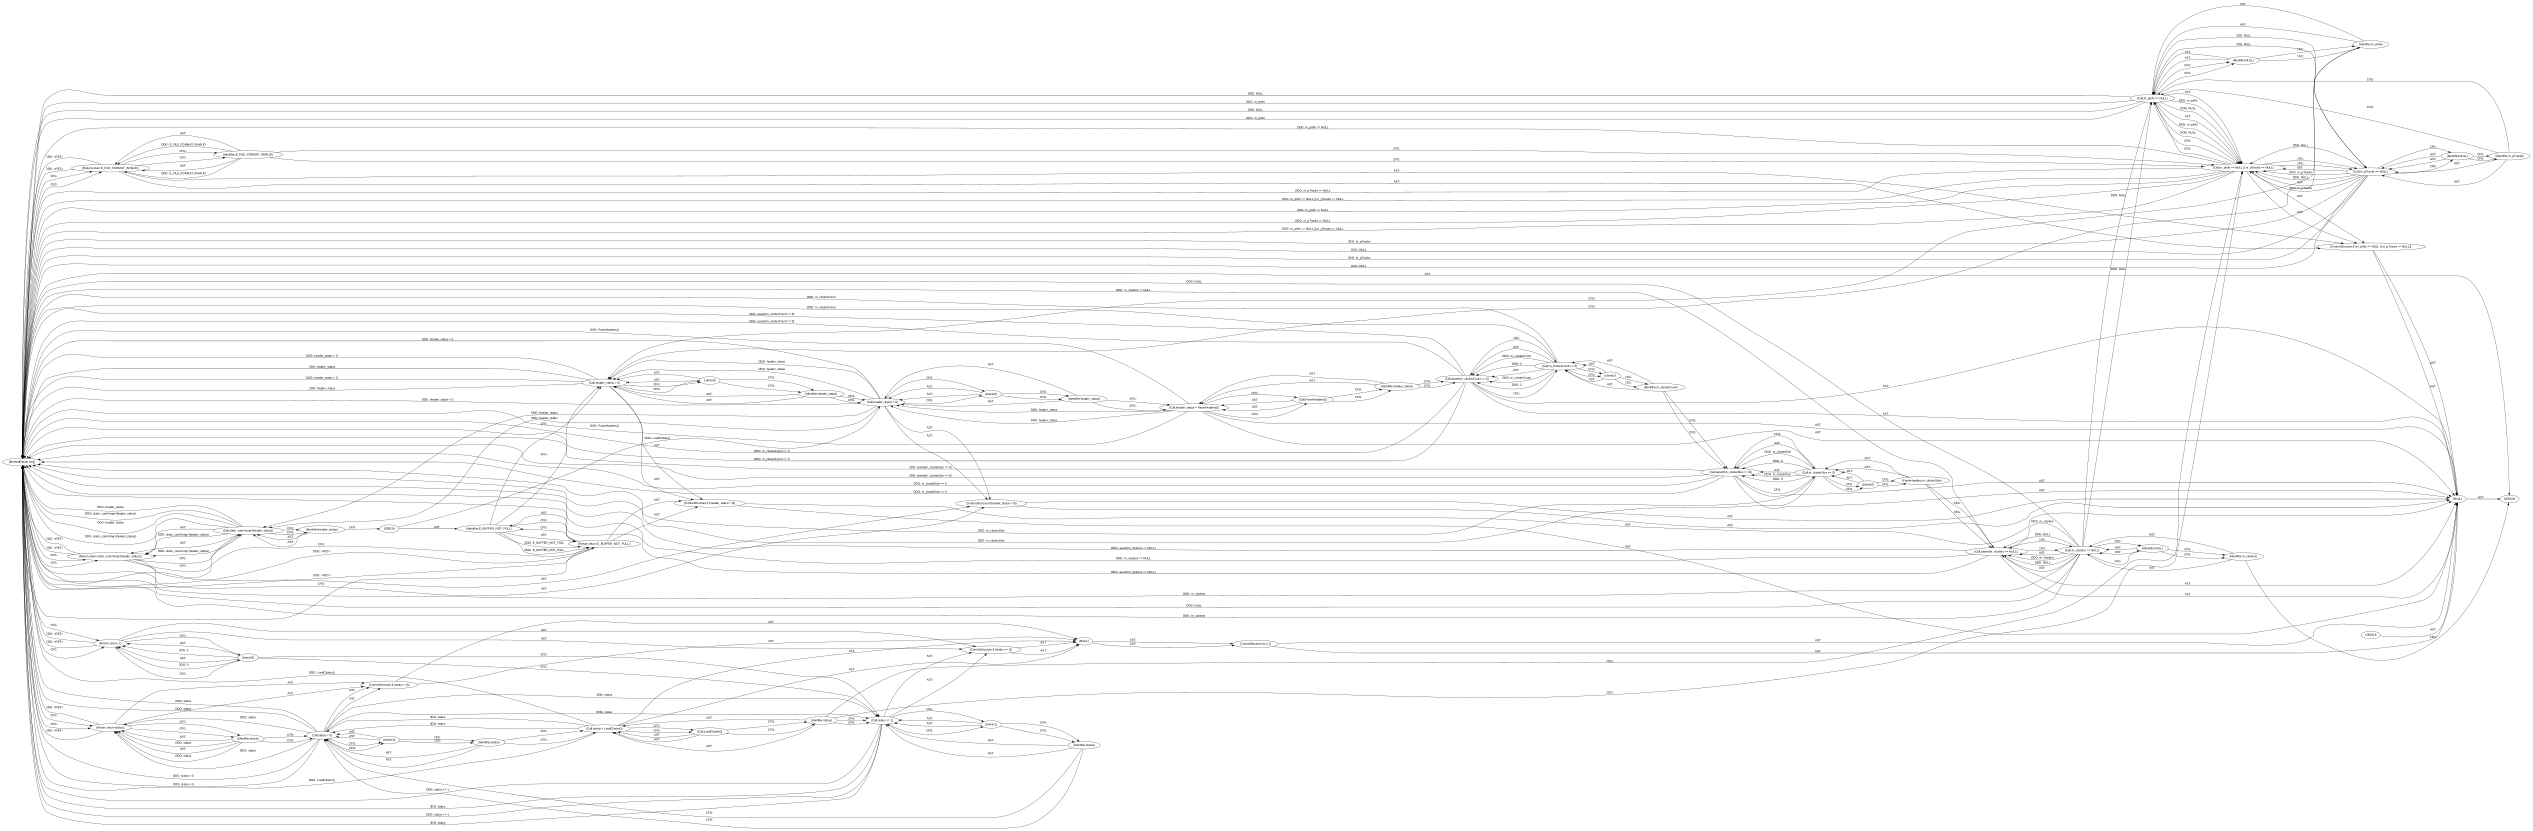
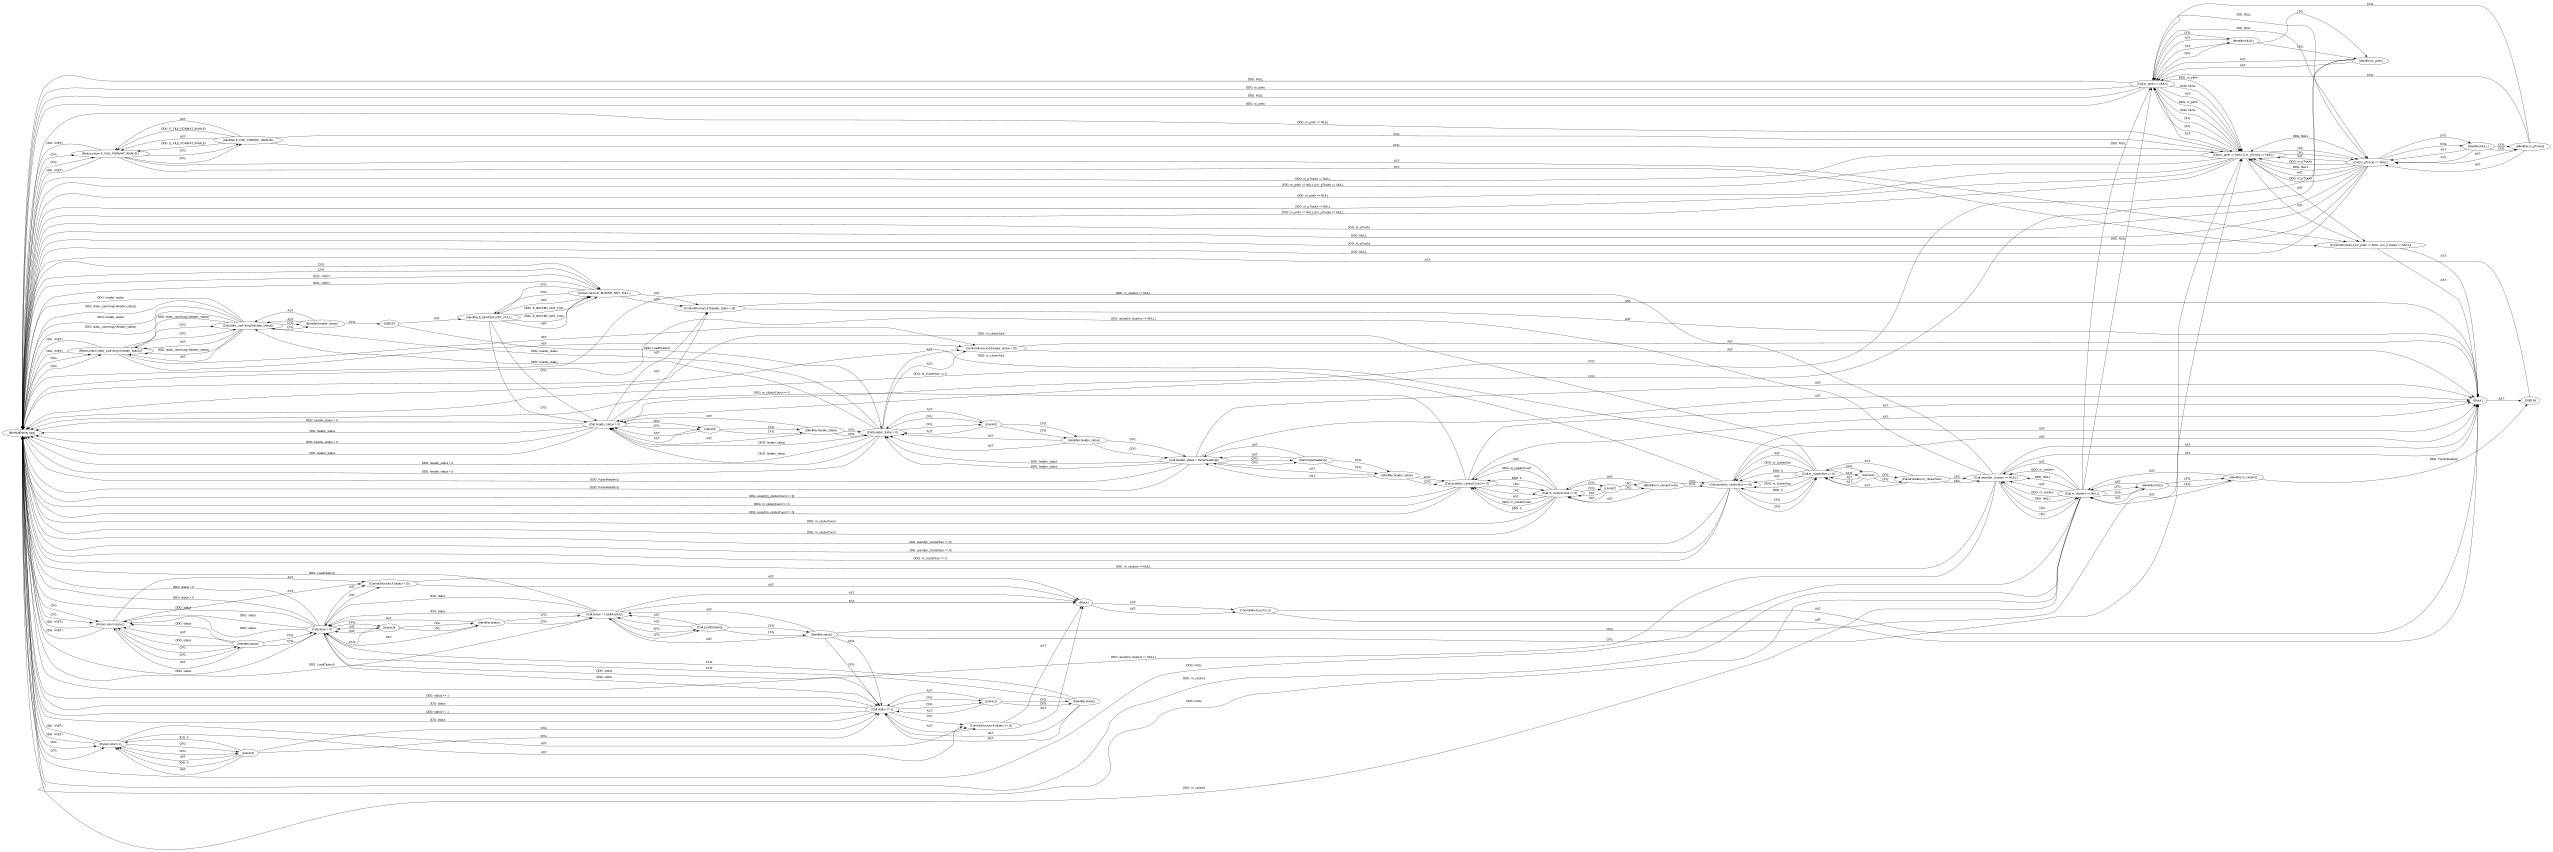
edge "(MethodReturn,long)" -> "1000104": reversed
node "1000118": removed
edge "(Identifier,m_clusters)" -> "1000104": label "CFG: " -> "DDG: ParseHeaders()"
